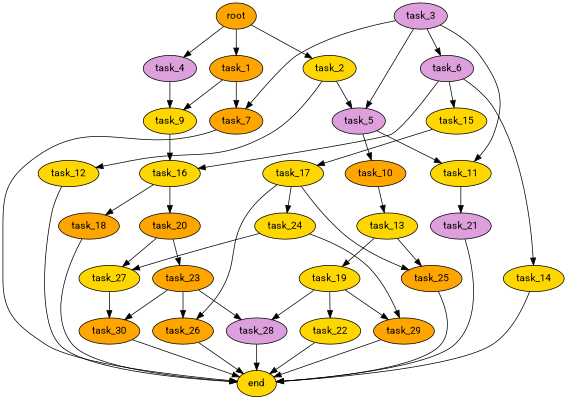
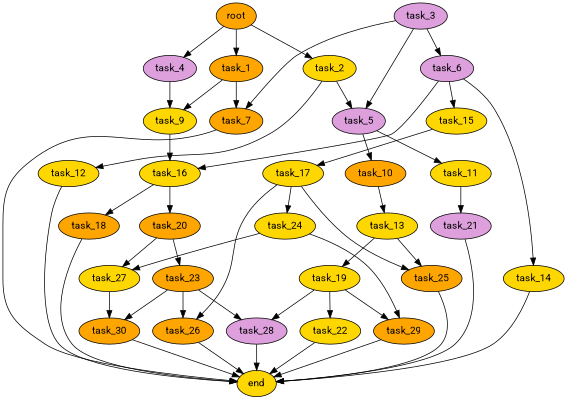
edge "task_3" -> "task_11": removed
